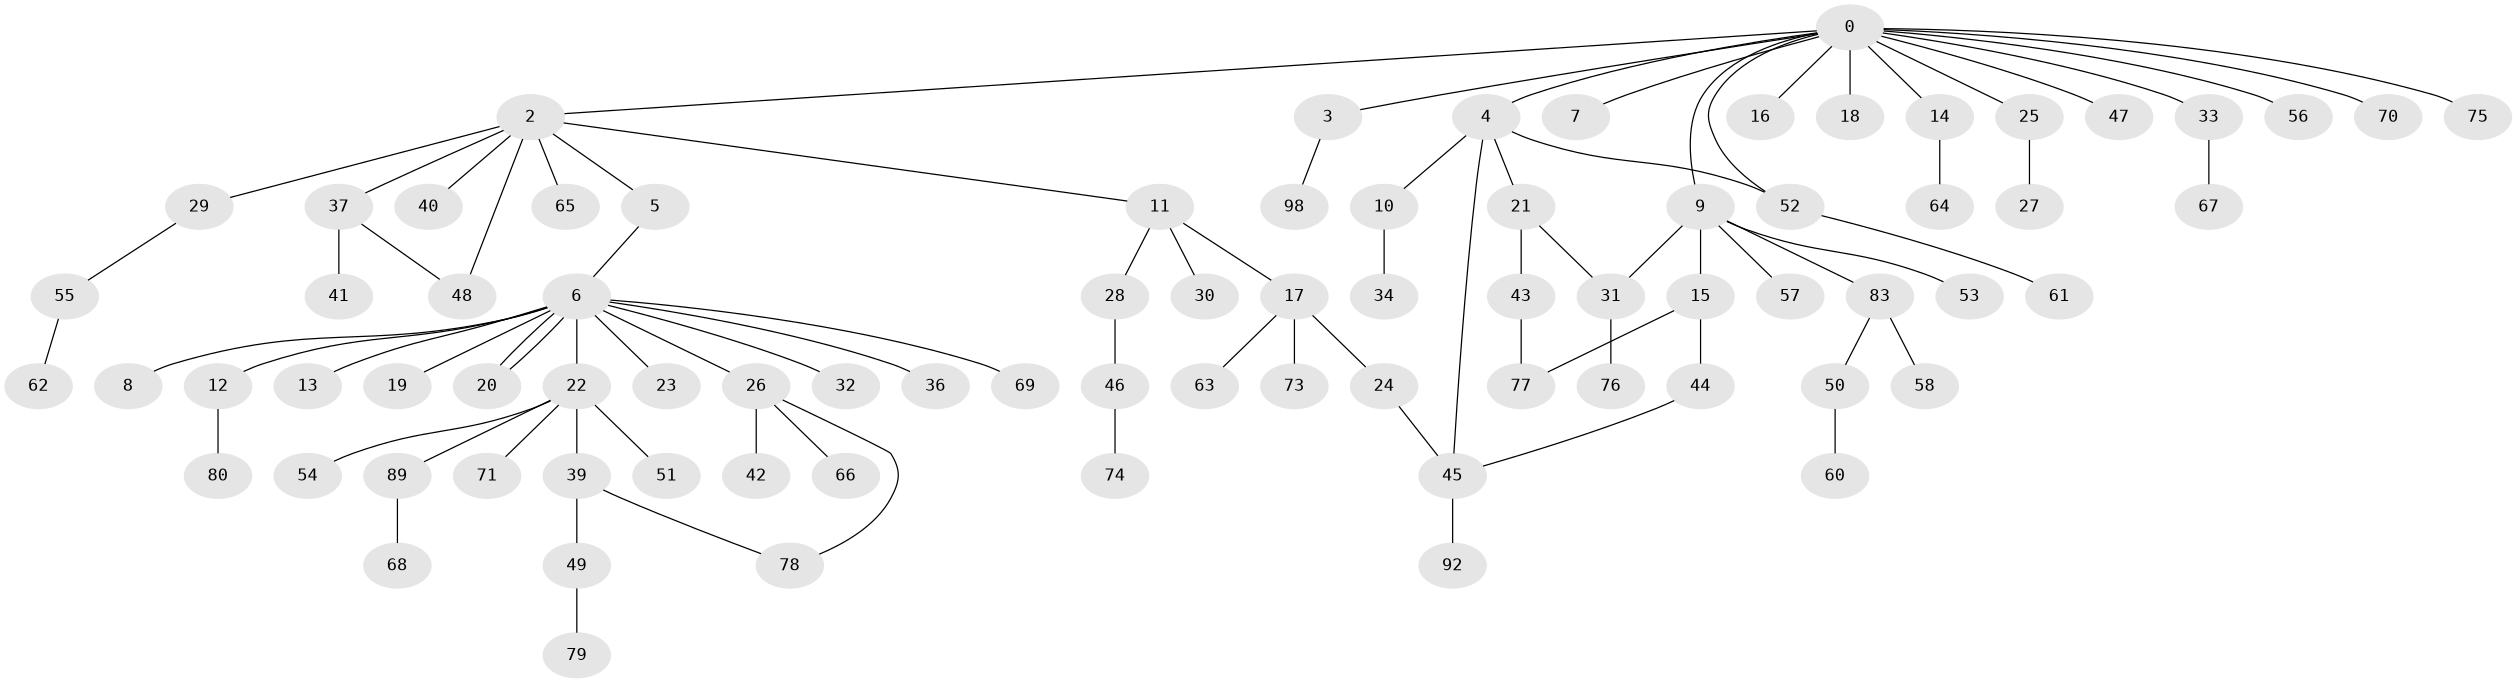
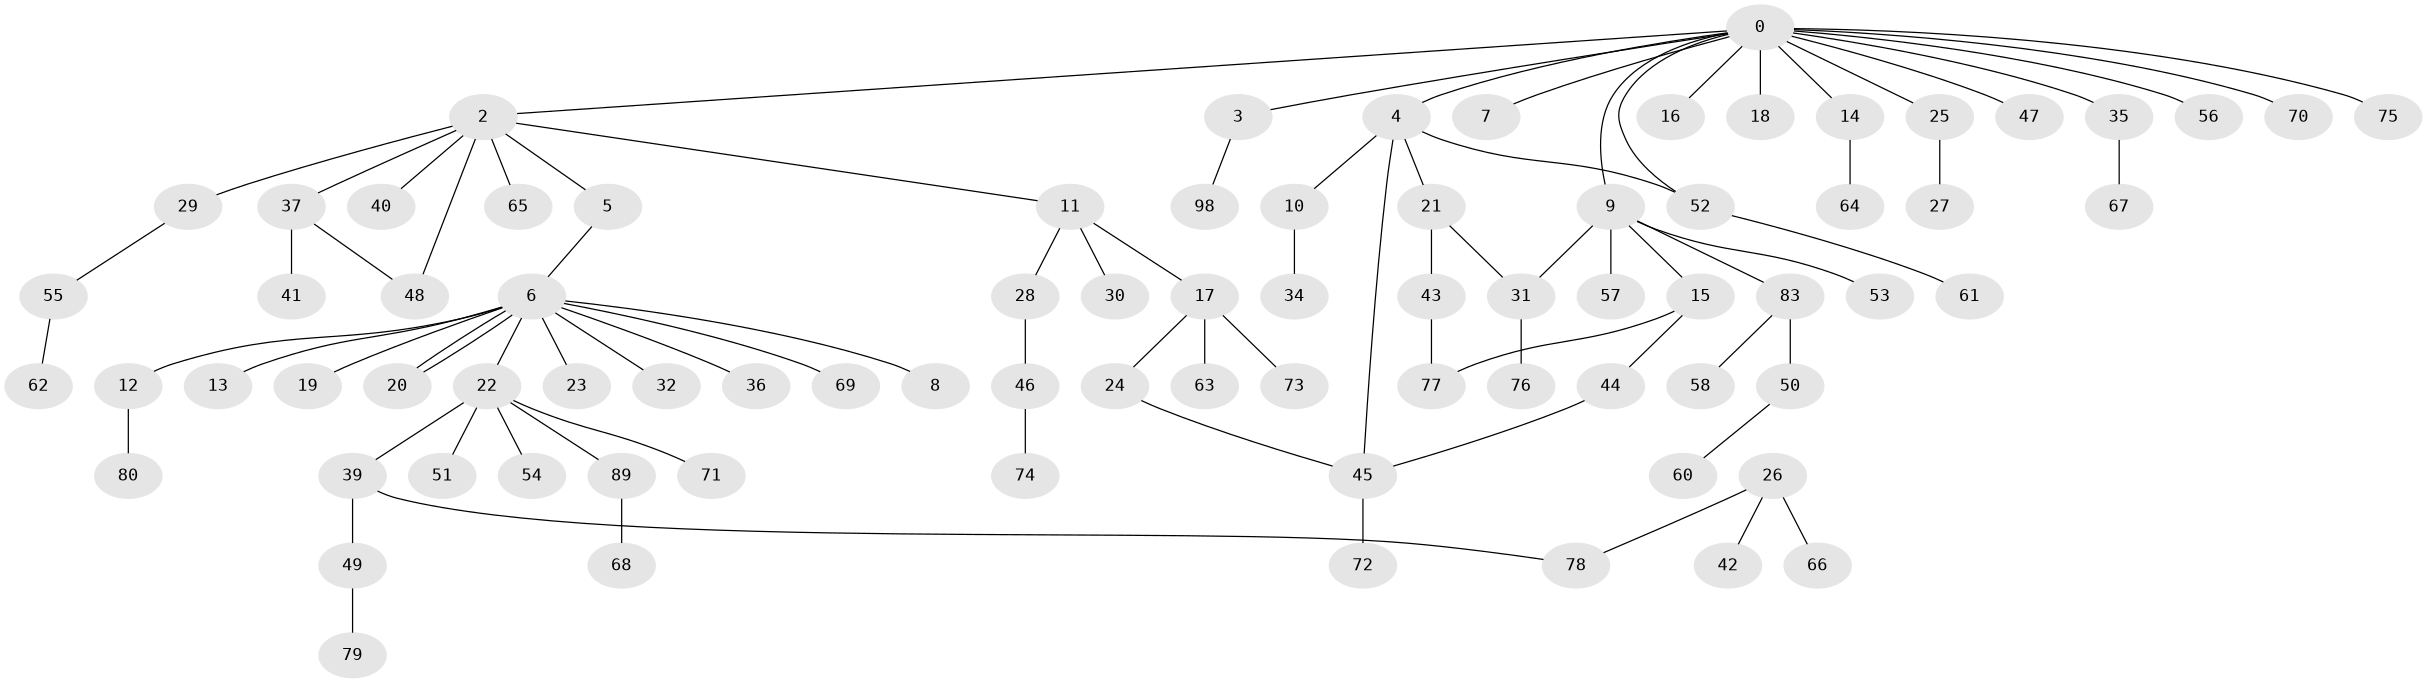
node "33": label "33" -> "35"
edge "6" -- "26": removed
node "92": label "92" -> "72"
